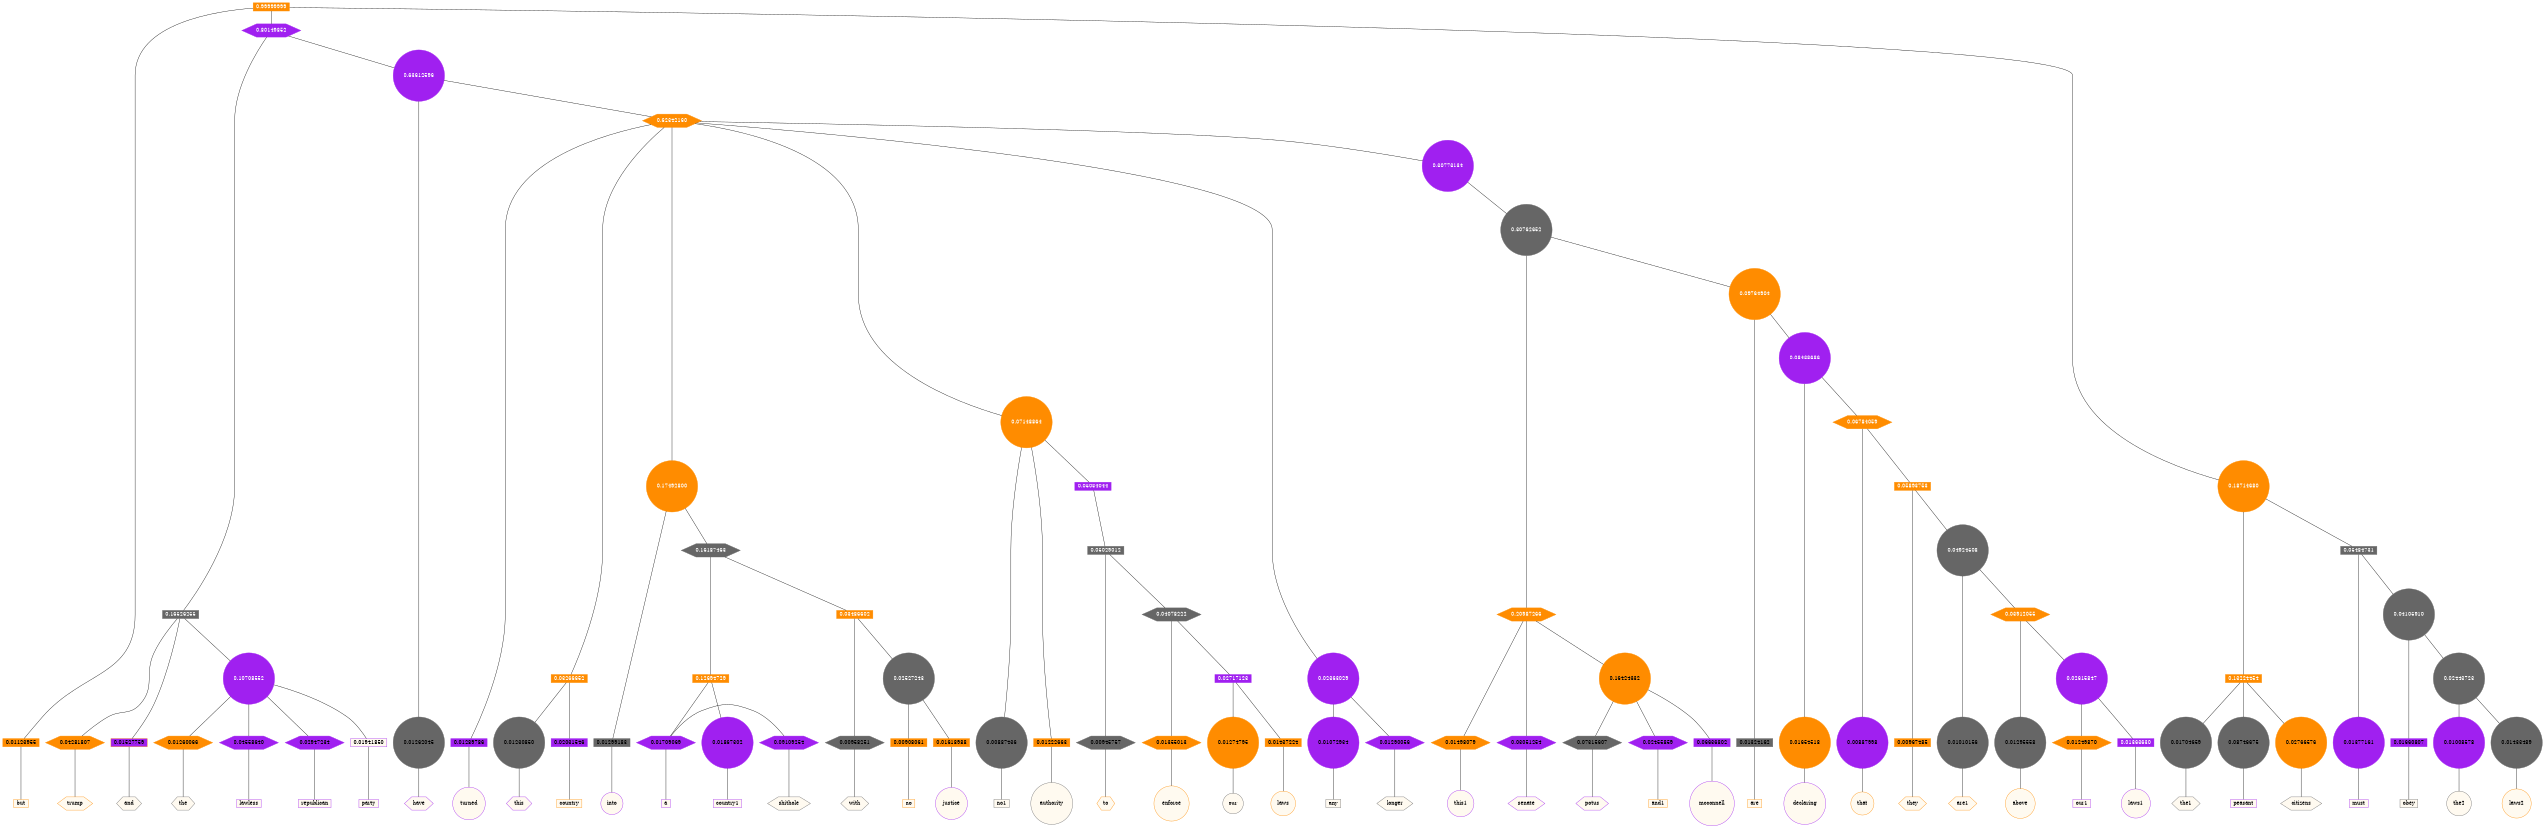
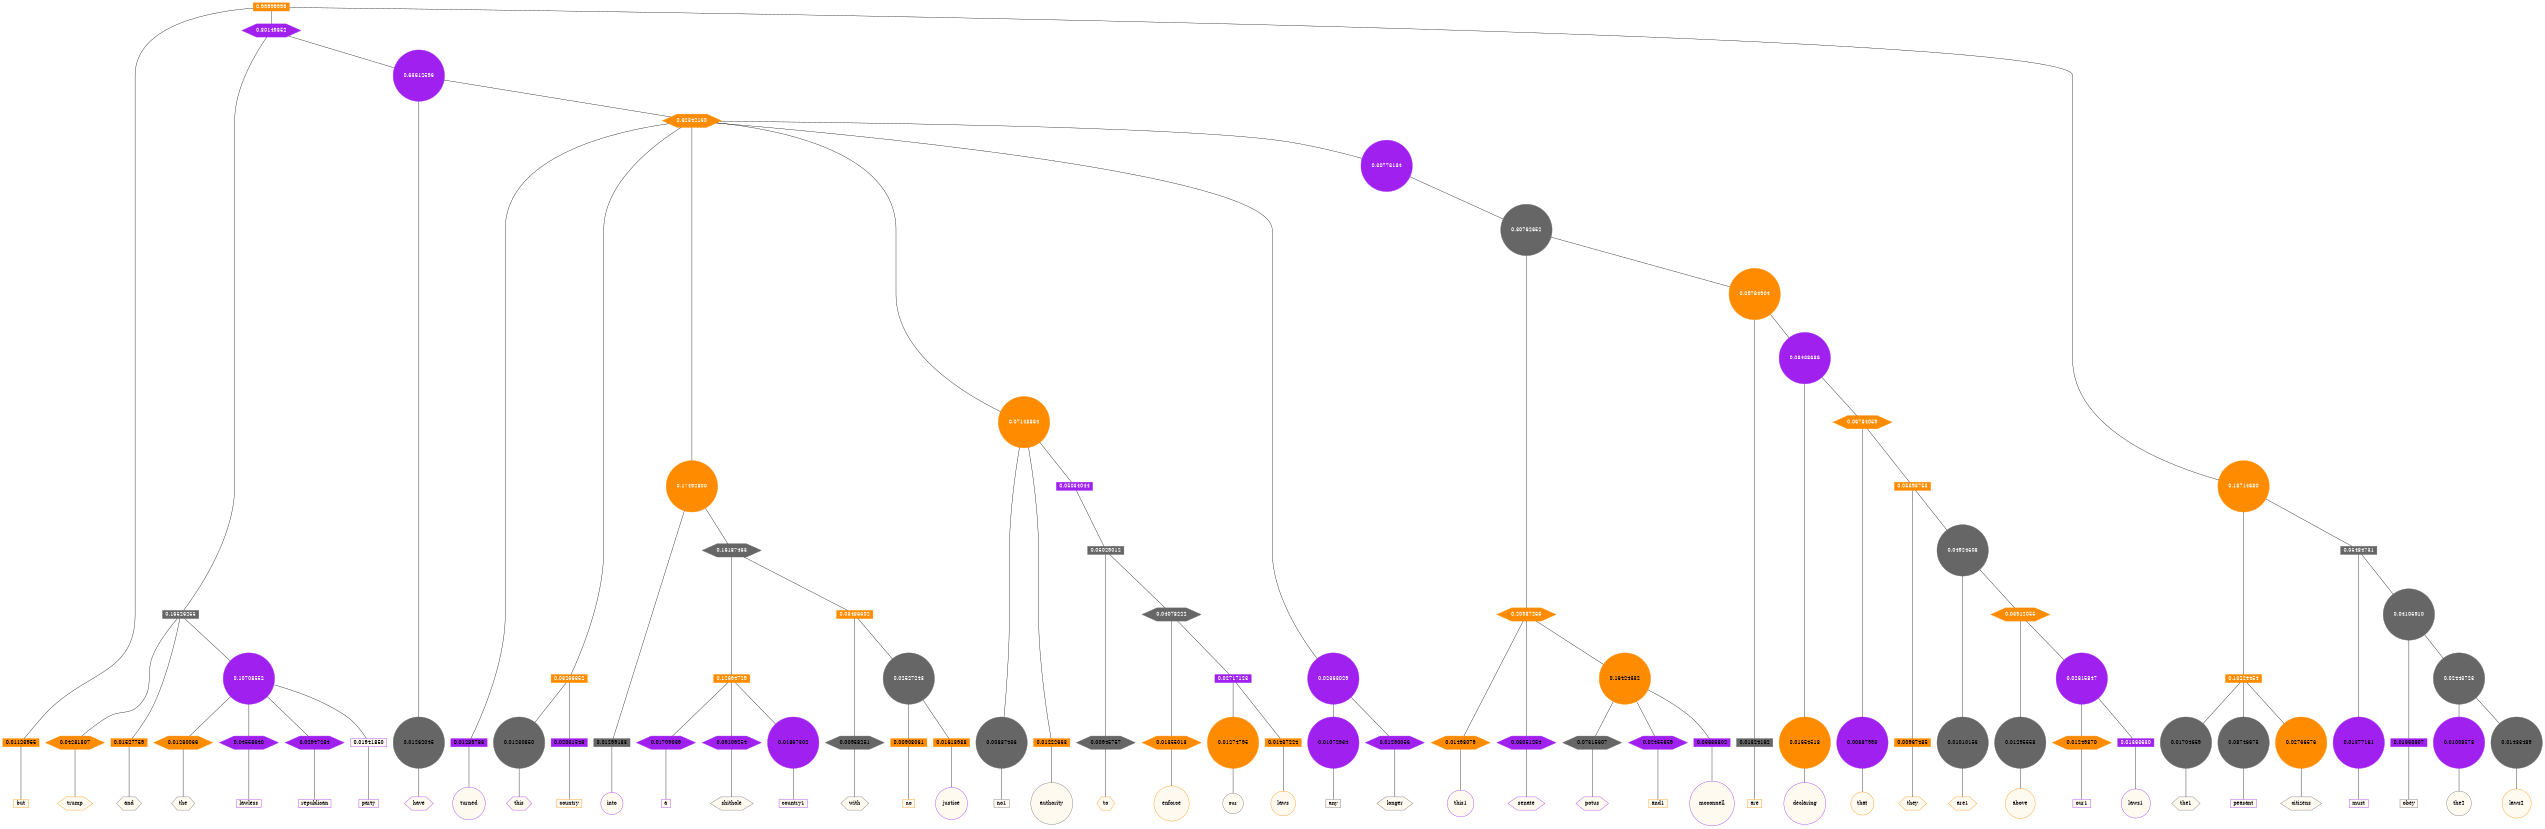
edge "0.01709069" -- "0.09109254": now "0.12694729" -- "0.09109254"
node "0.01527759": fillcolor purple -> darkorange
